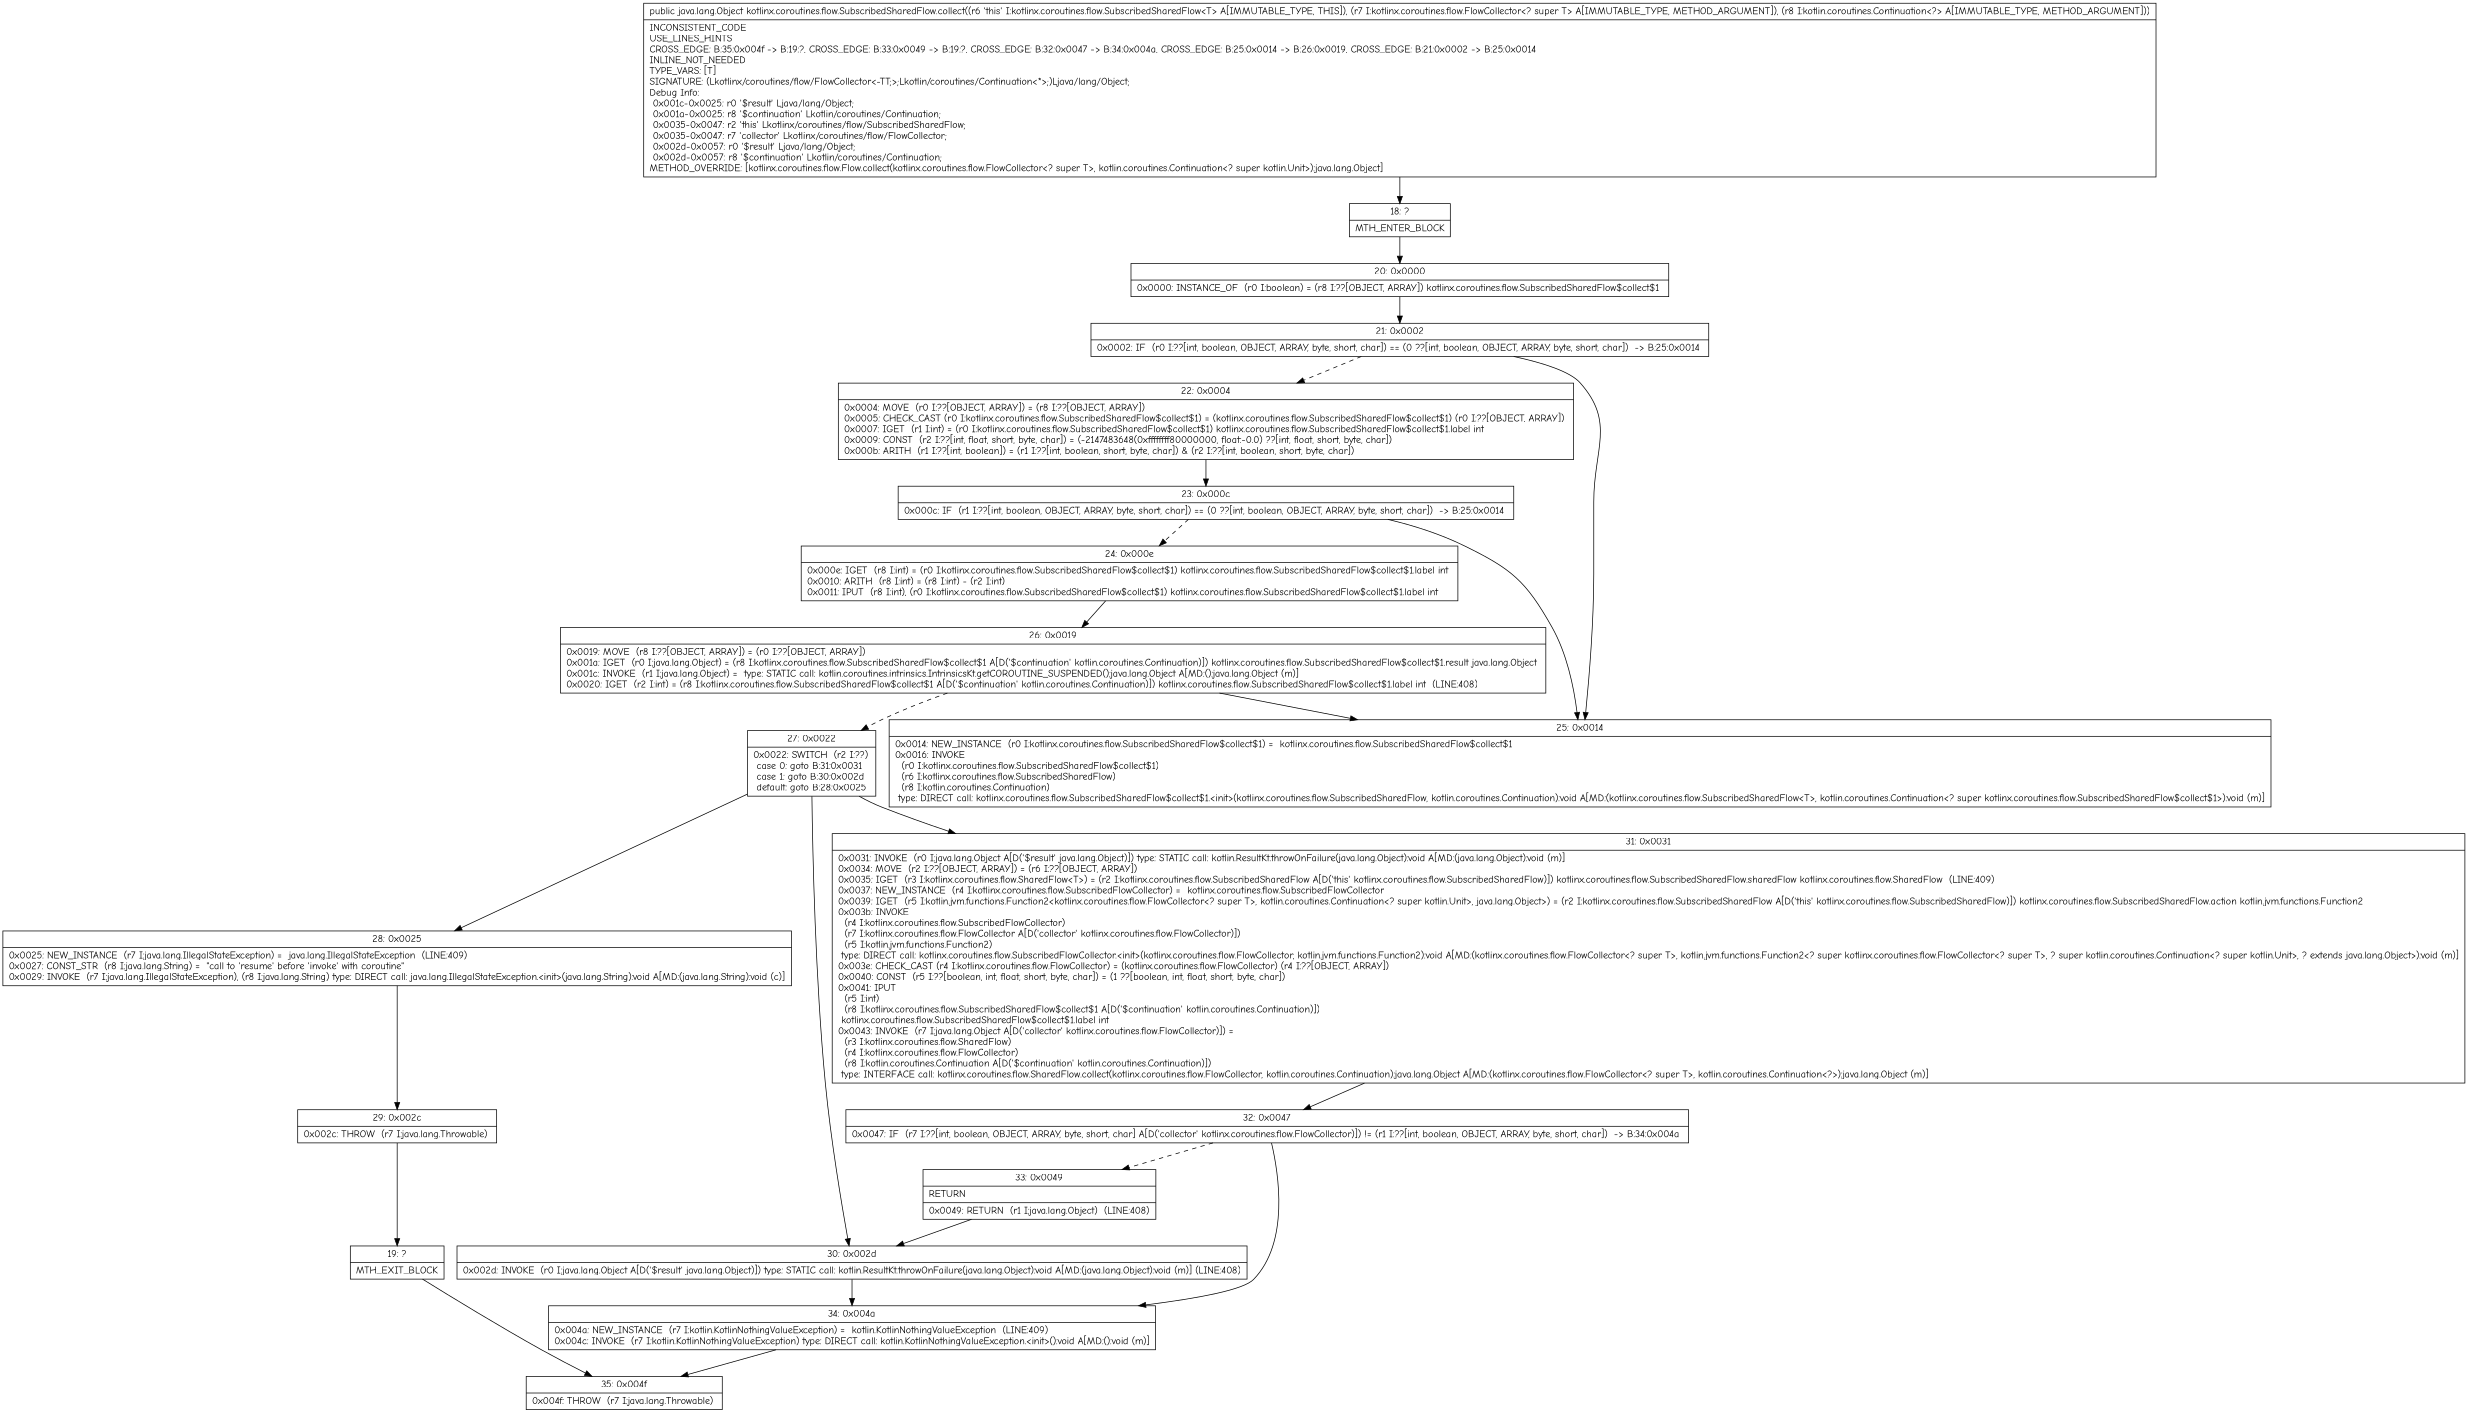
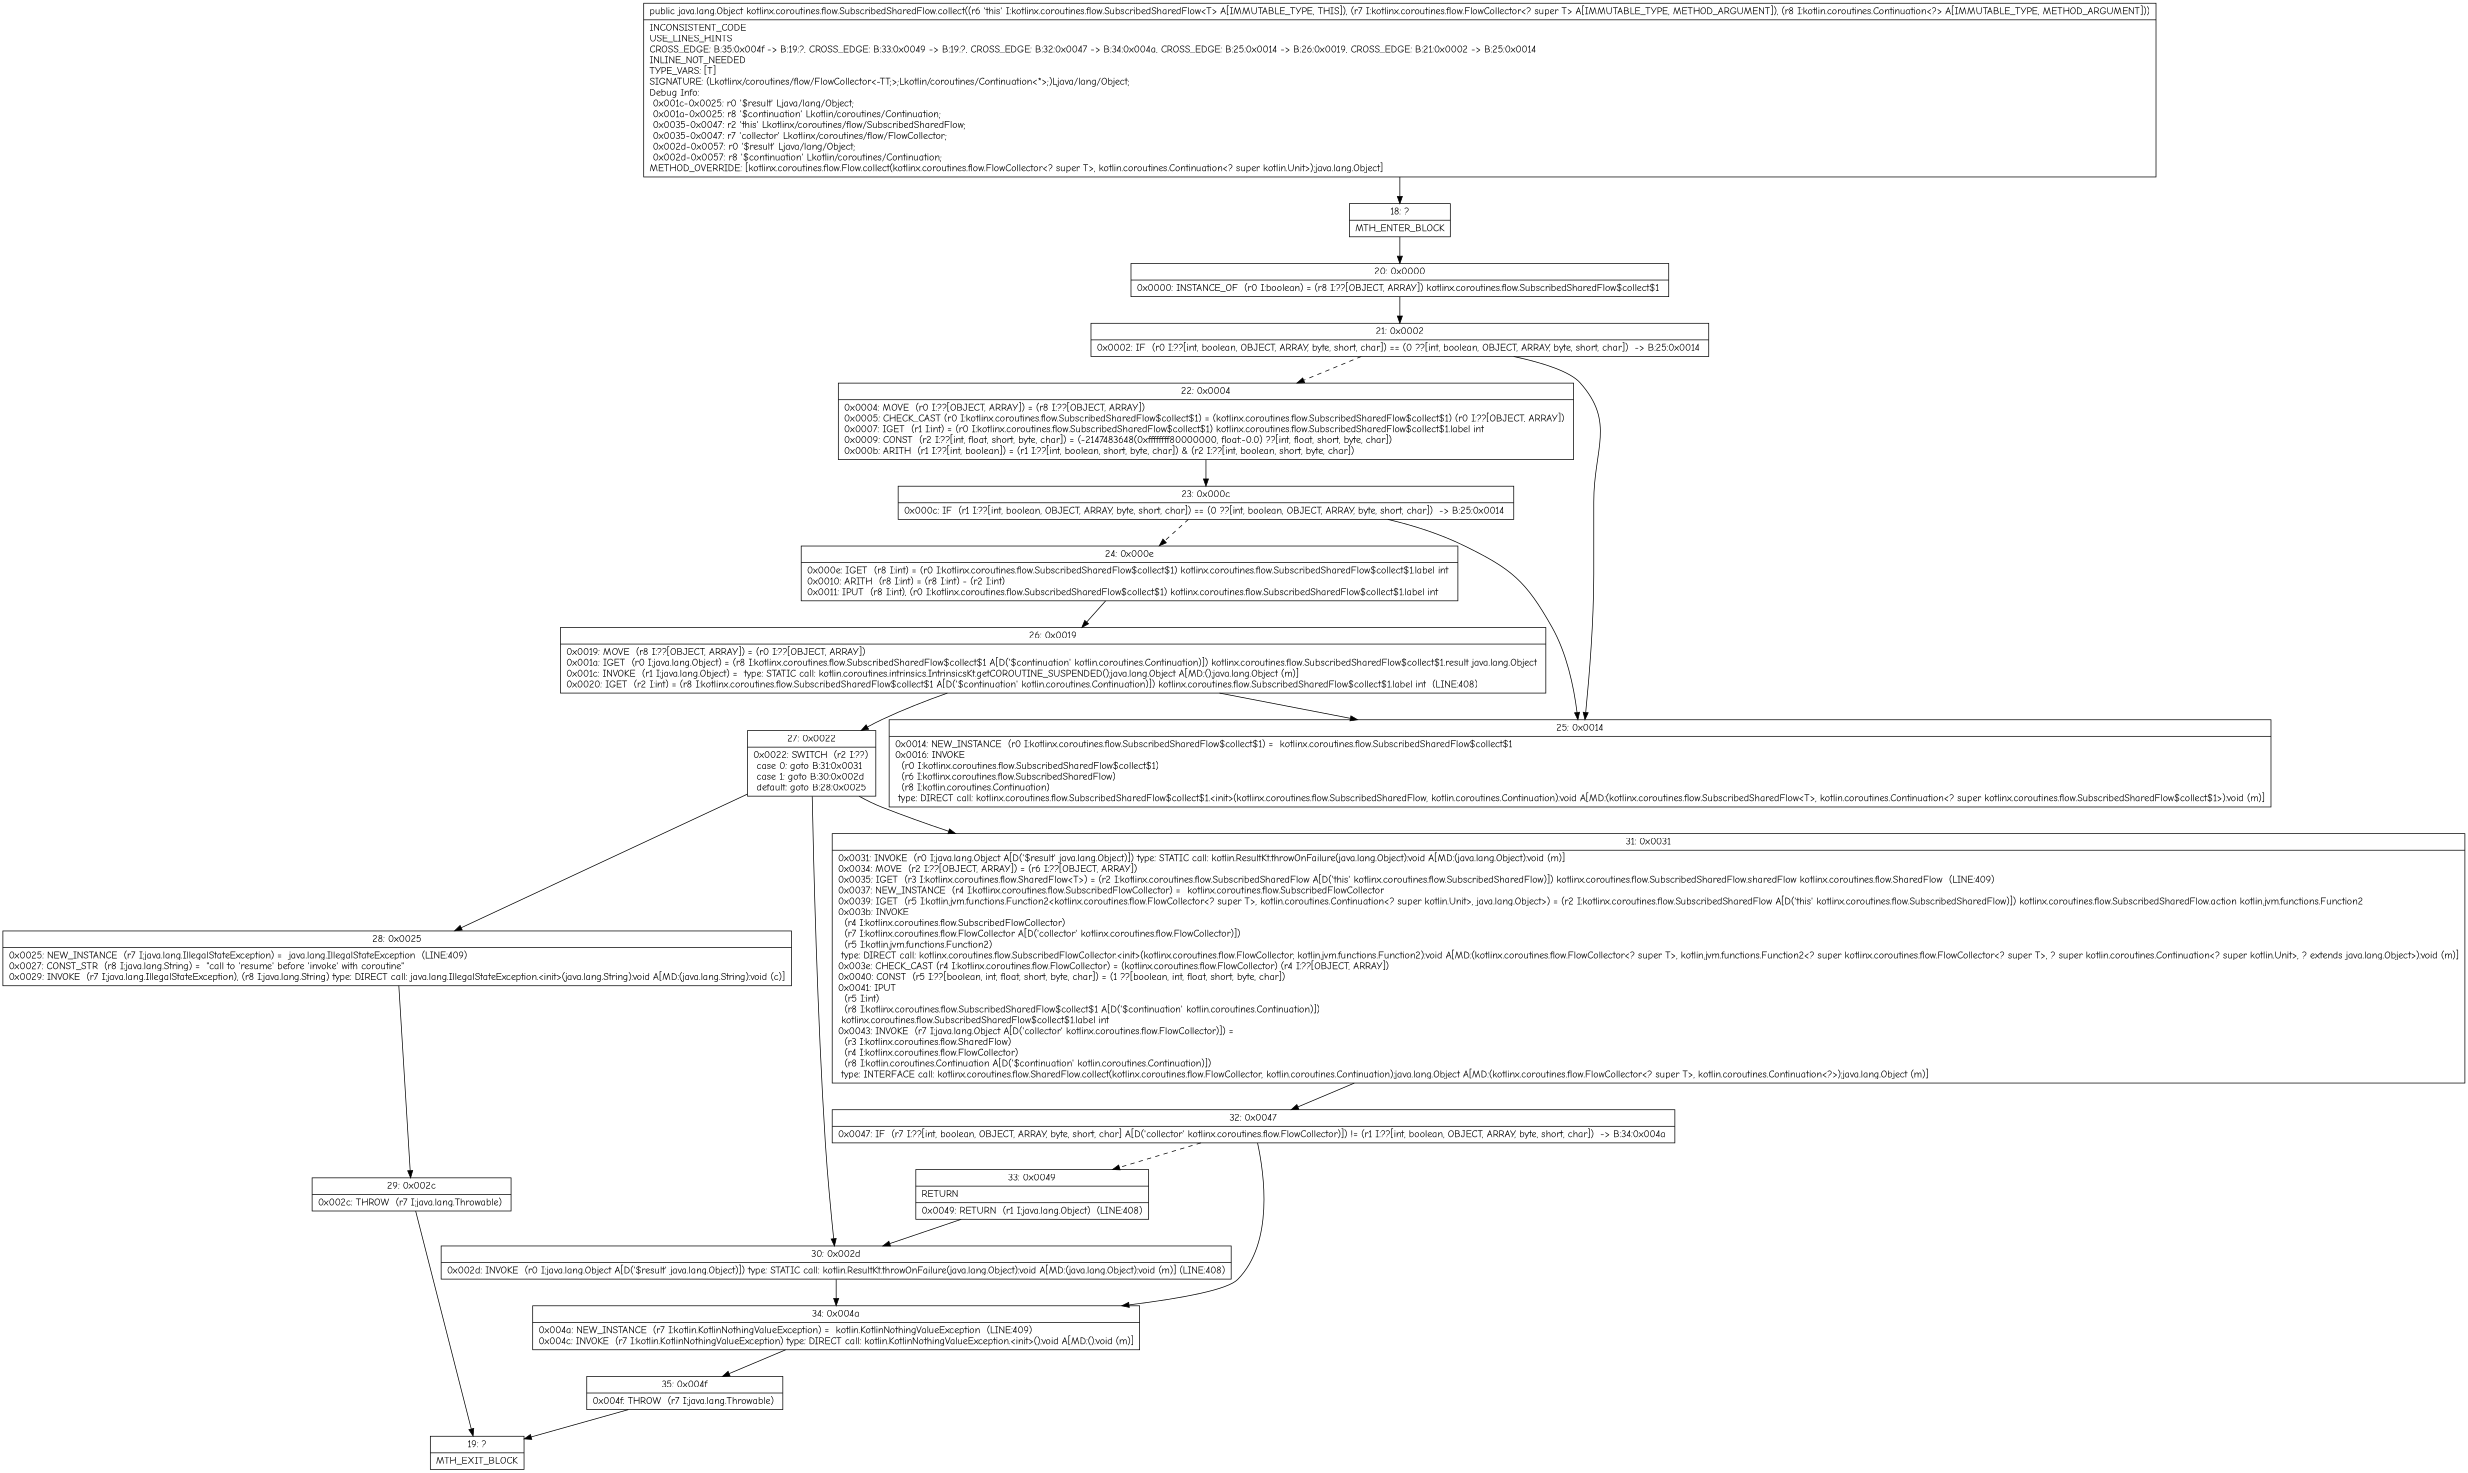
edge "26: 0x0019" -> "27: 0x0022": style dashed -> solid
edge "19: ?" -> "35: 0x004f": reversed
